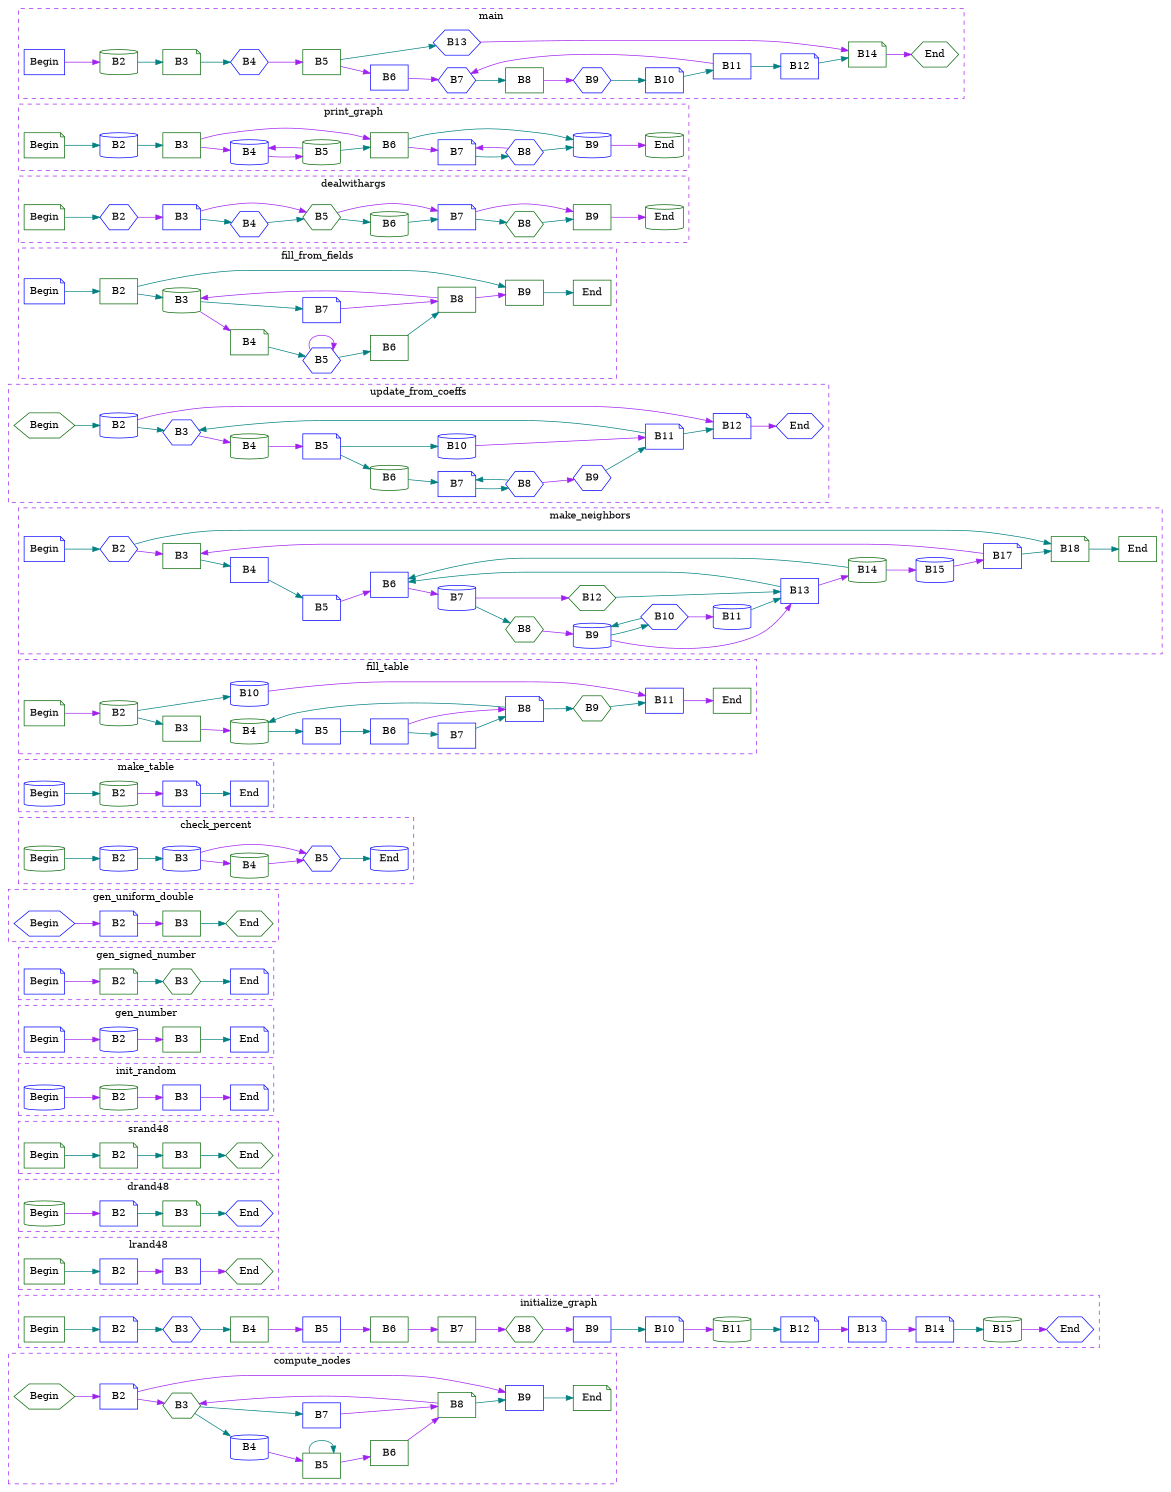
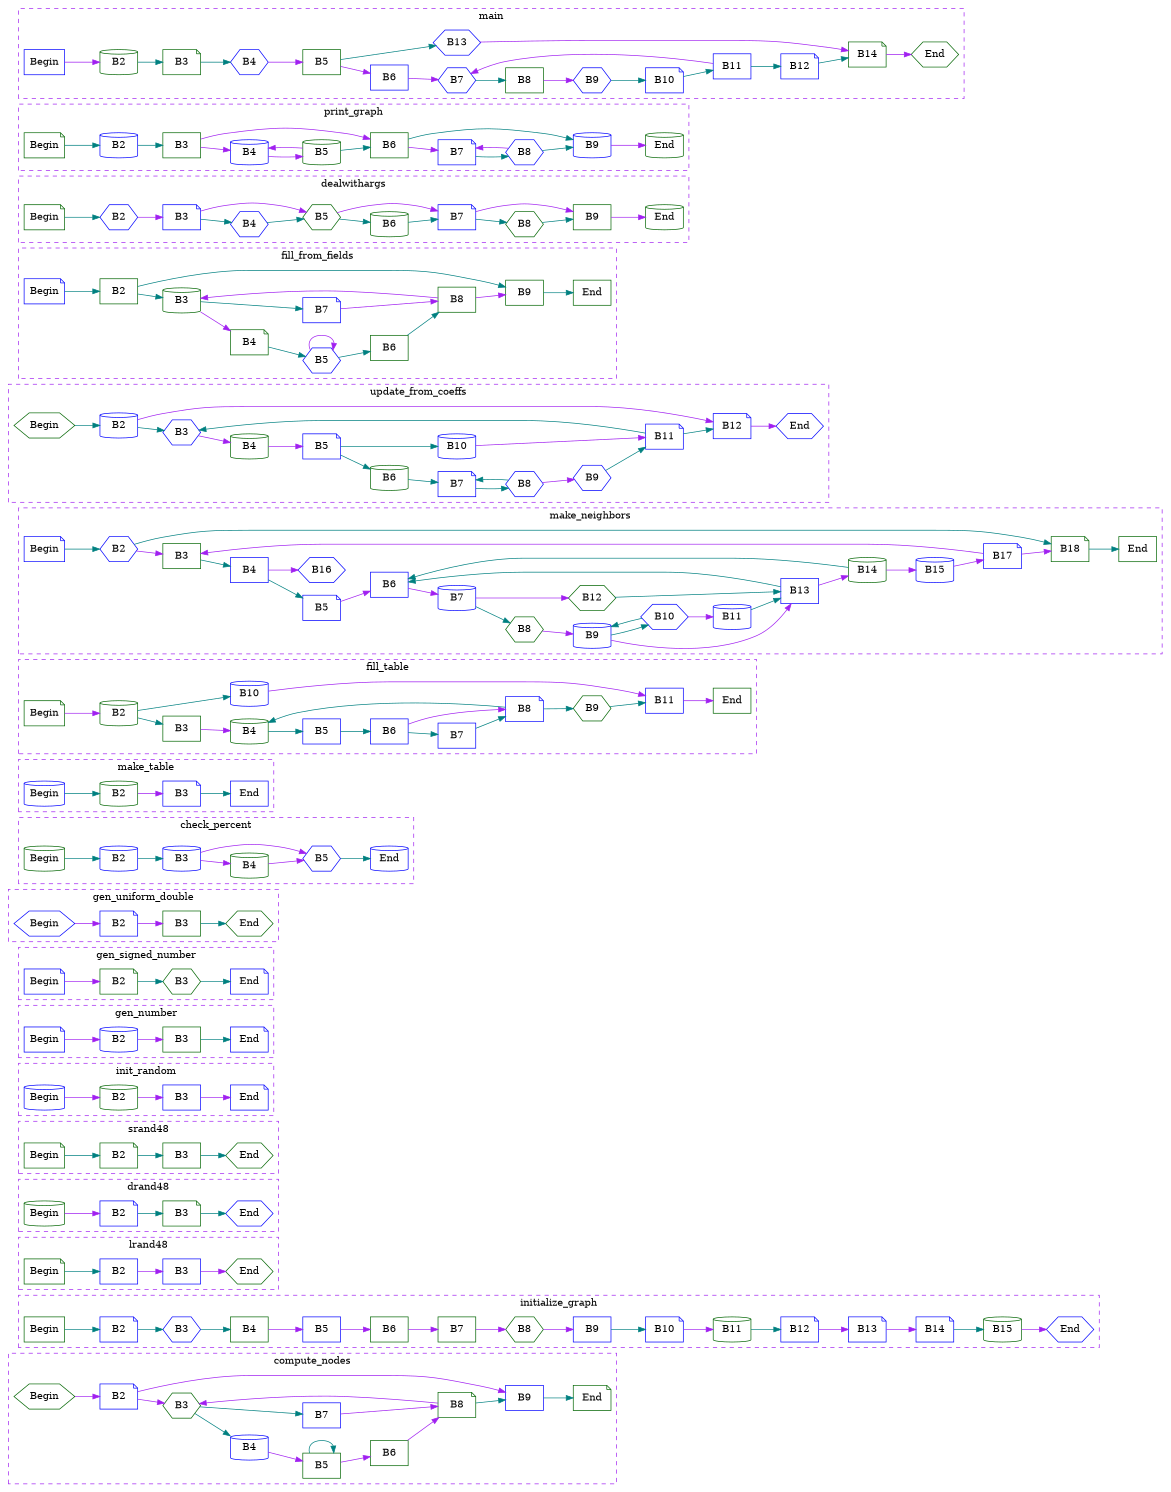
edge "B17" -> "B18": color teal -> purple
node "B16": added
